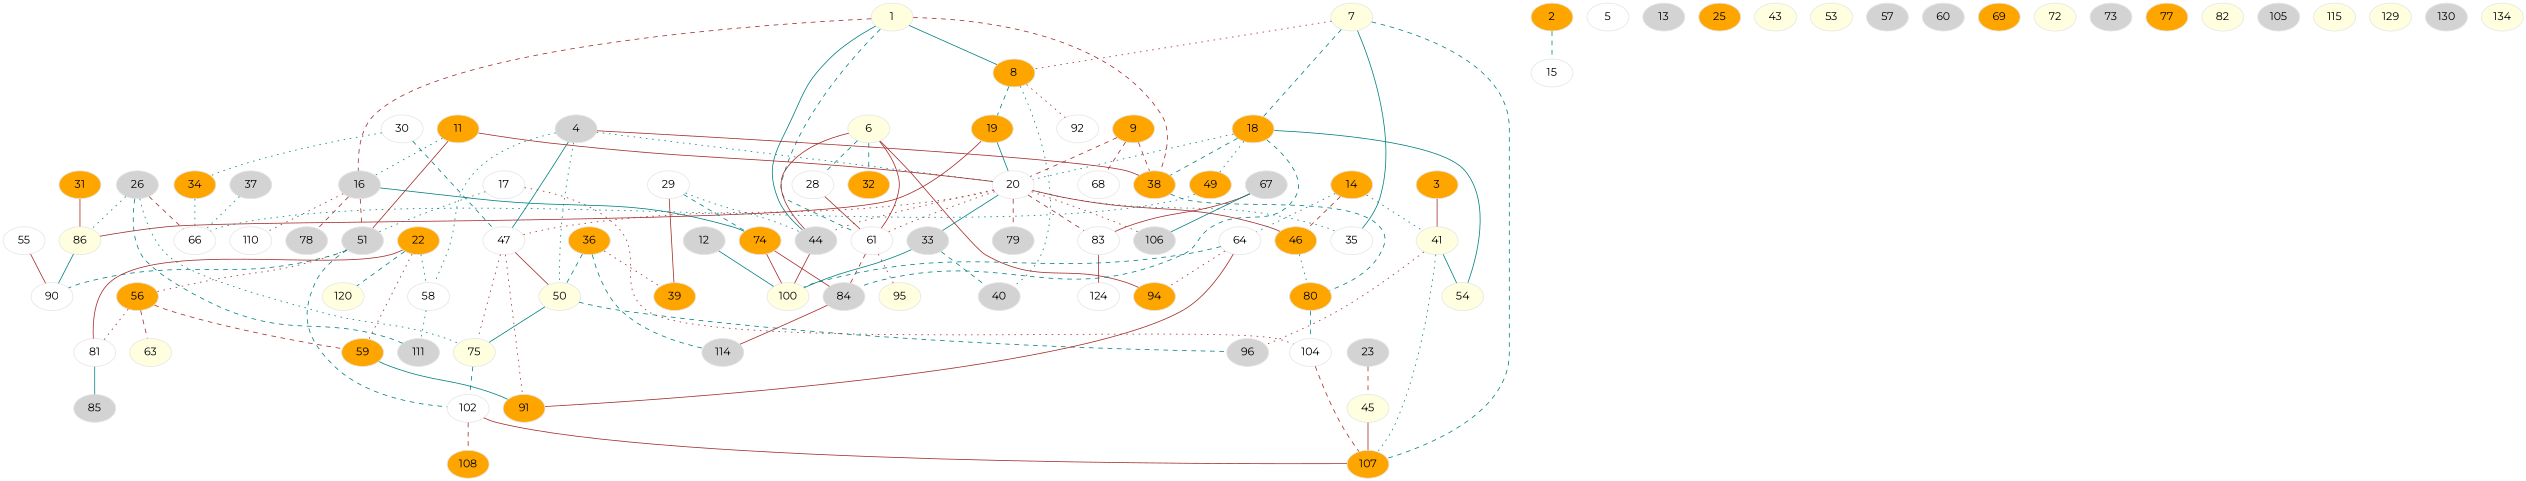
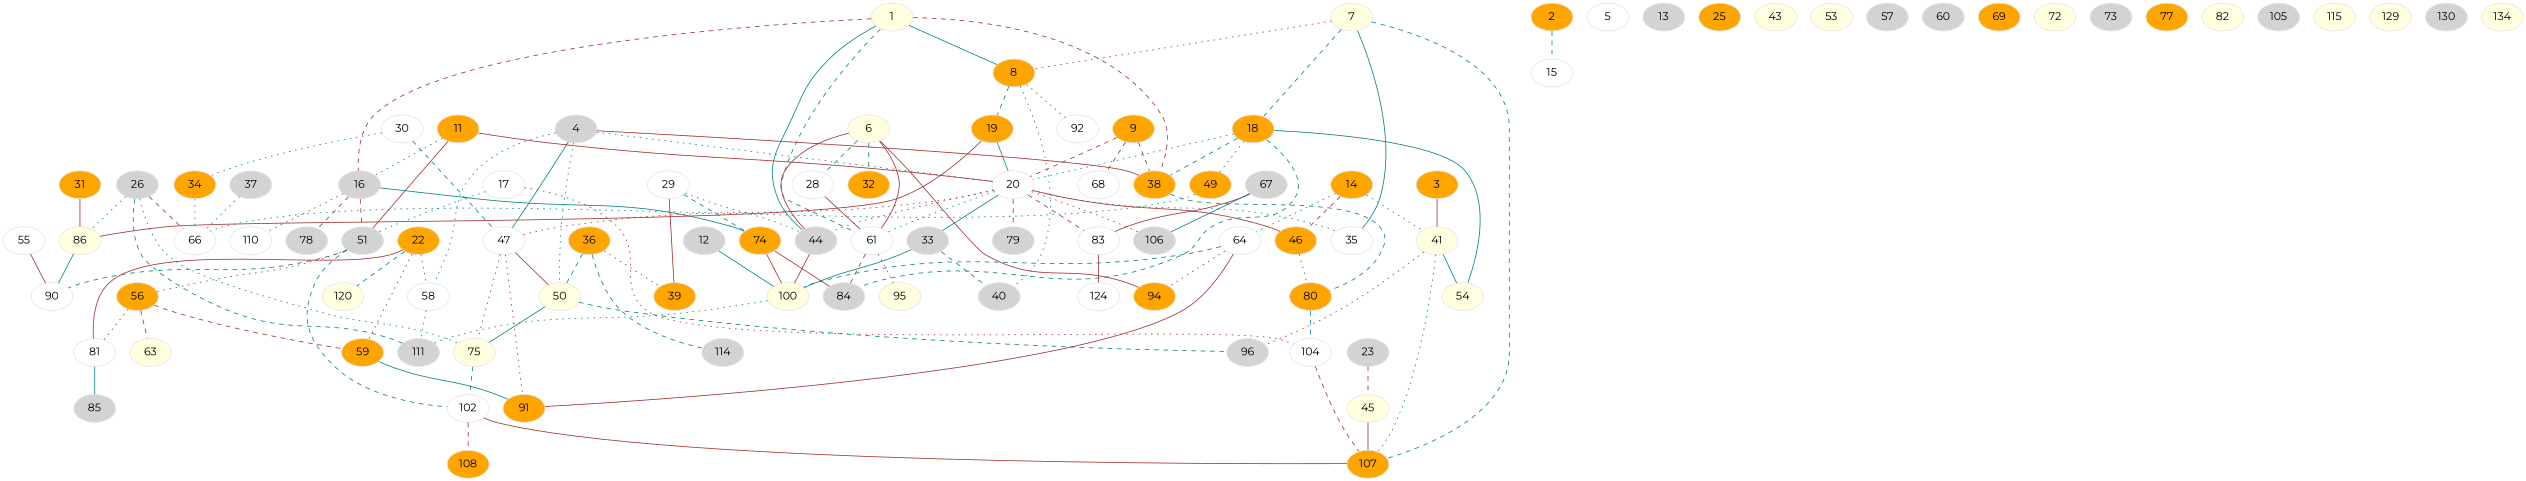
edge "20" -- "61": color brown -> teal
edge "100" -- "111": added
edge "84" -- "114": removed
